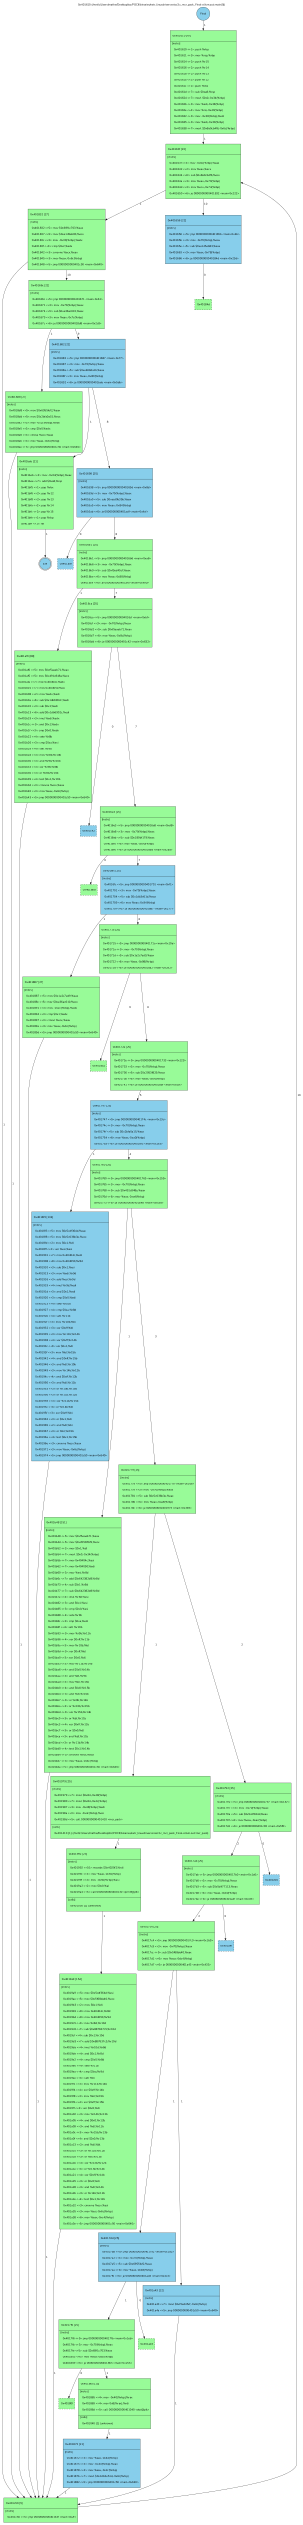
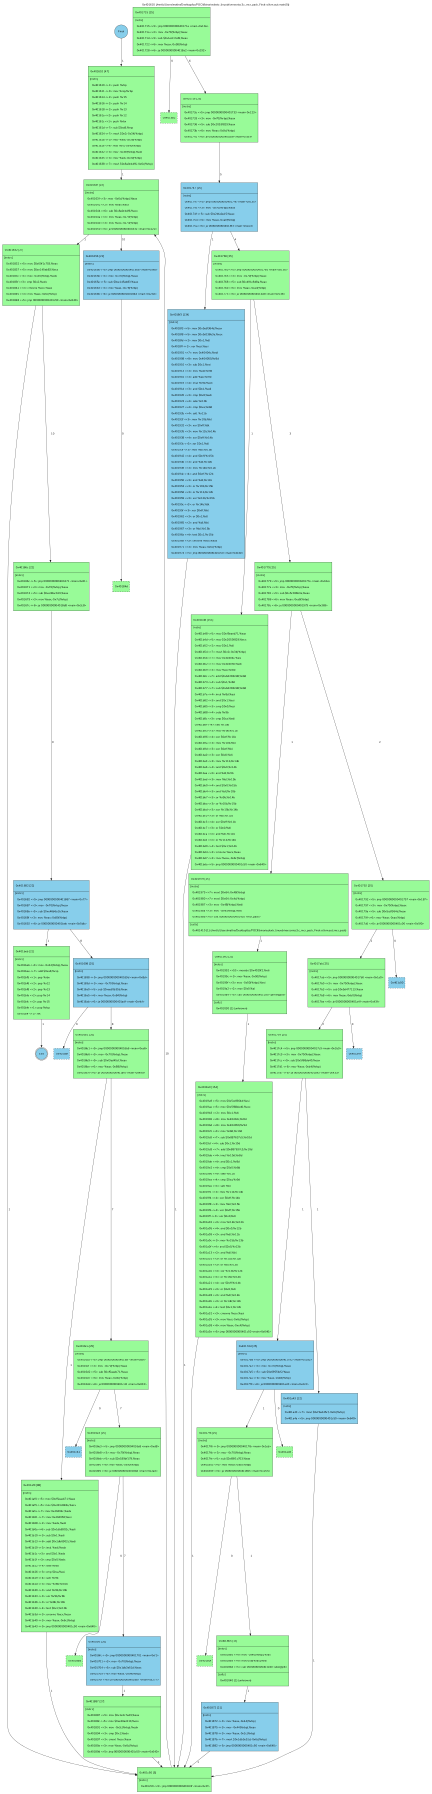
node "0x4018d8 [27]": removed
edge "0x4016fc [25]" -> "0x401715 [25]": removed, label "6"
